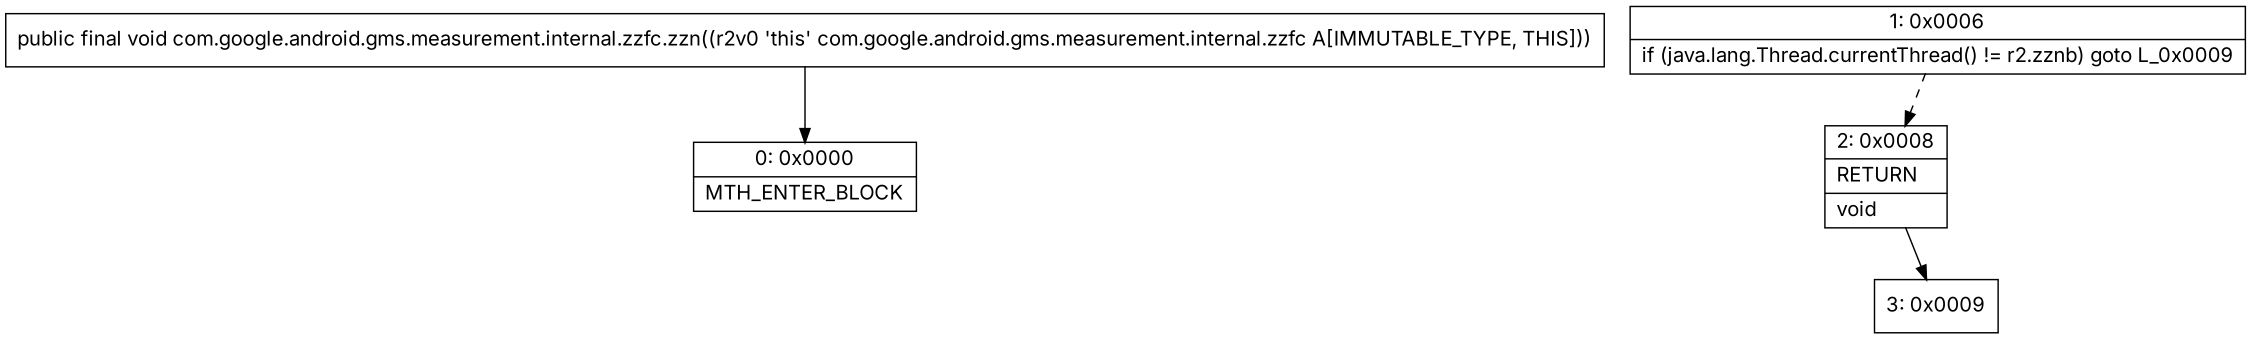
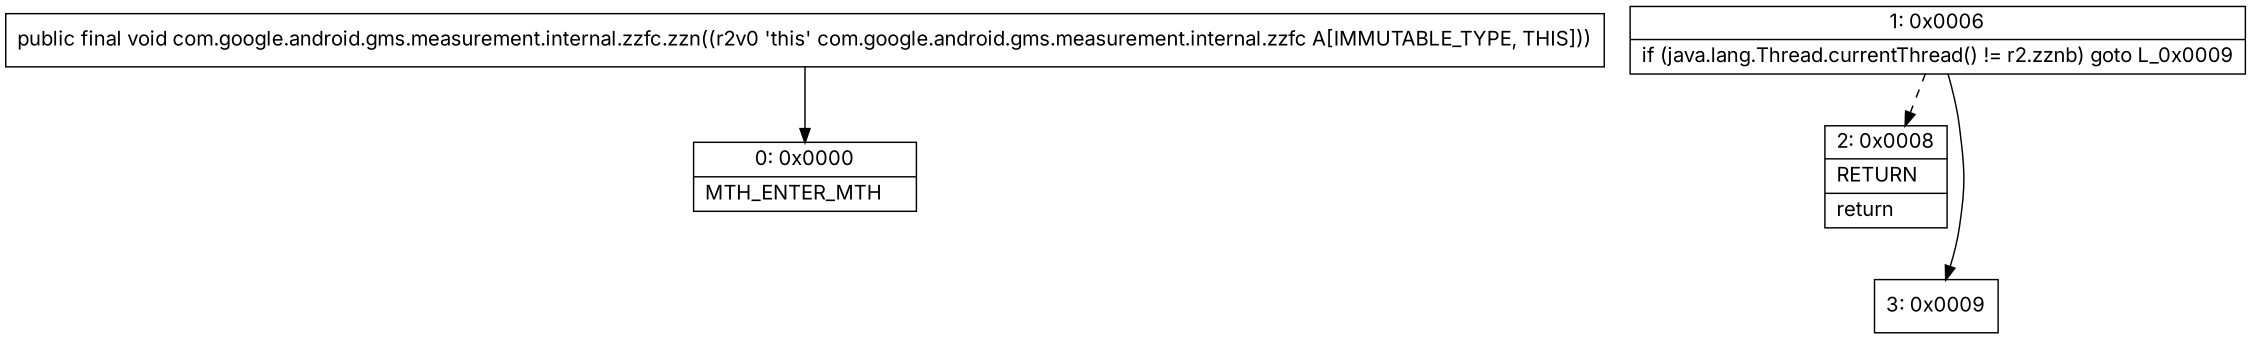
node "0: 0x0000": text "MTH_ENTER_BLOCK" -> "MTH_ENTER_MTH"
node "2: 0x0008": text "void" -> "return"
edge "2: 0x0008" -> "3: 0x0009": now "1: 0x0006" -> "3: 0x0009"
